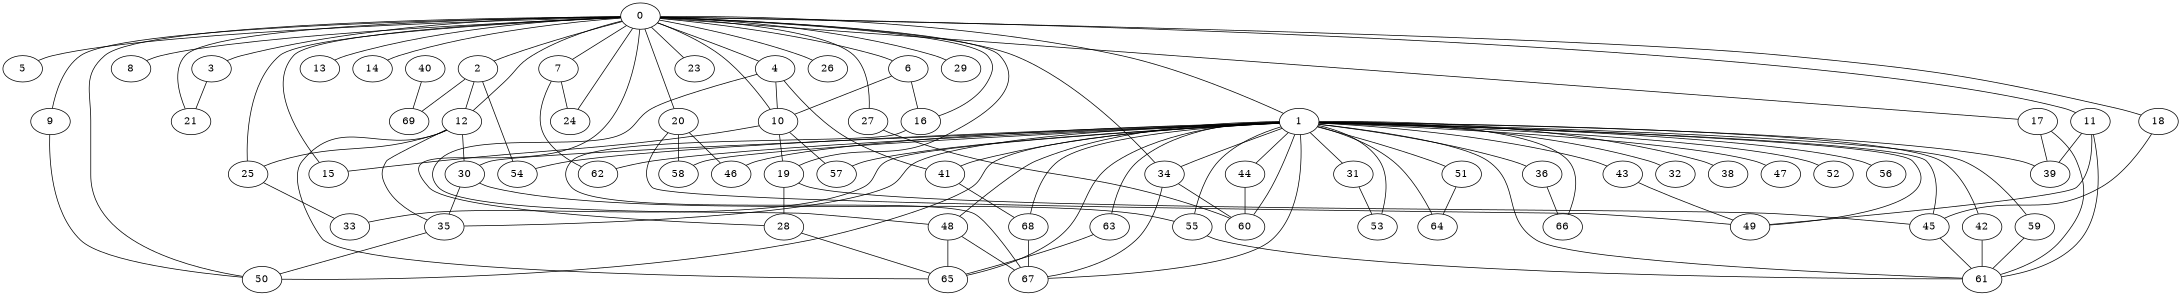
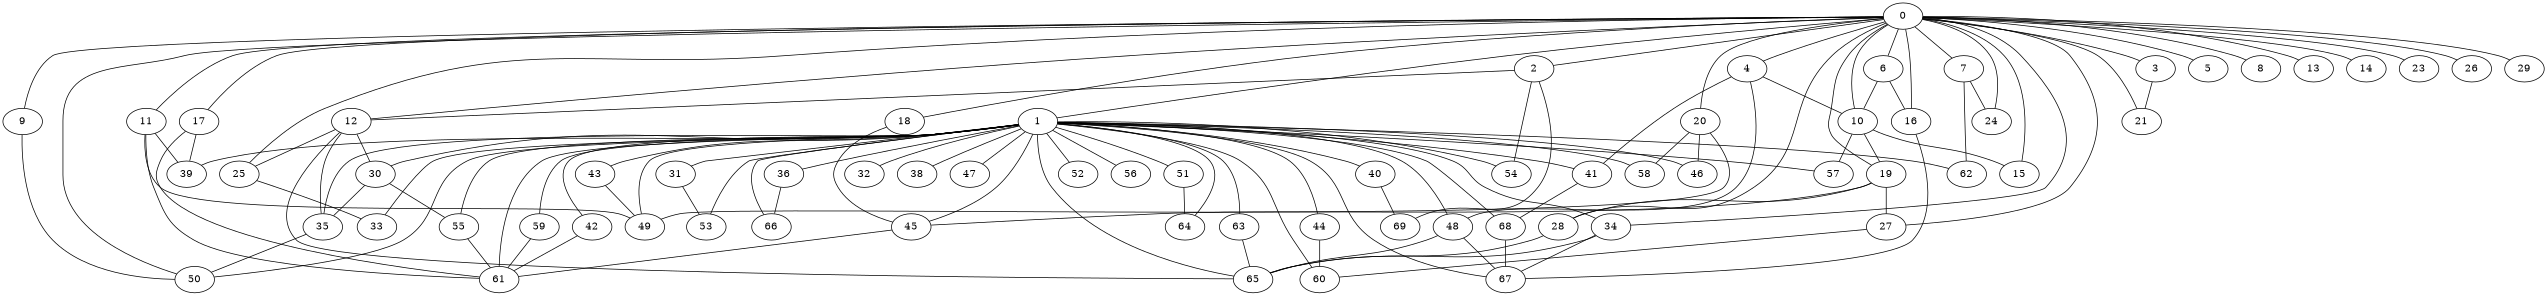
edge "1" -- "40": added
edge "34" -- "60": now "34" -- "65"
edge "19" -- "27": added
